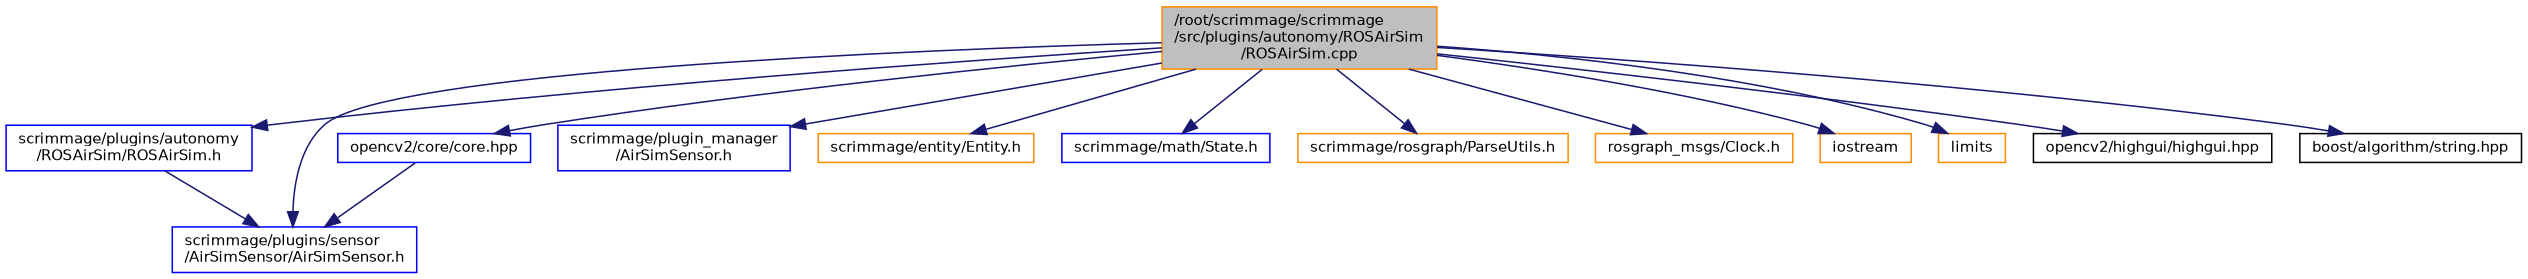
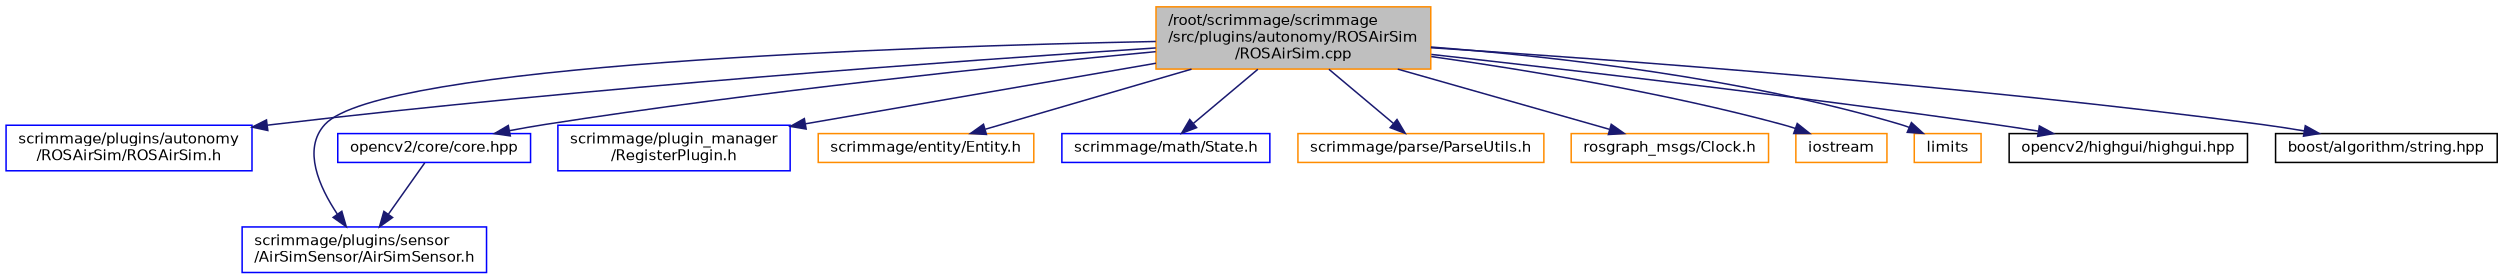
node "scrimmage/plugin_manager /AirSimSensor.h": label "scrimmage/plugin_manager /AirSimSensor.h" -> "scrimmage/plugin_manager /RegisterPlugin.h"
node "scrimmage/rosgraph/ParseUtils.h": label "scrimmage/rosgraph/ParseUtils.h" -> "scrimmage/parse/ParseUtils.h"
edge "scrimmage/plugins/autonomy /ROSAirSim/ROSAirSim.h" -> "scrimmage/plugins/sensor /AirSimSensor/AirSimSensor.h": removed
